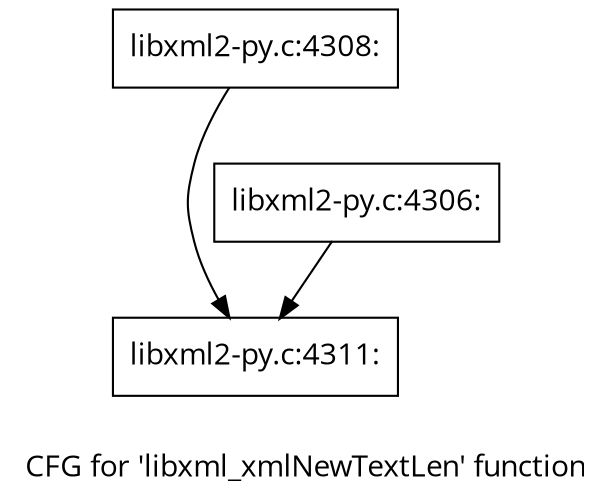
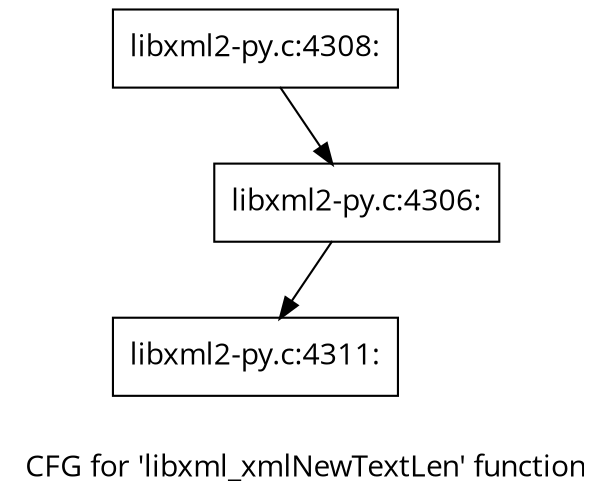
edge "libxml2-py.c:4308:" -> "libxml2-py.c:4311:": now "libxml2-py.c:4308:" -> "libxml2-py.c:4306:"
